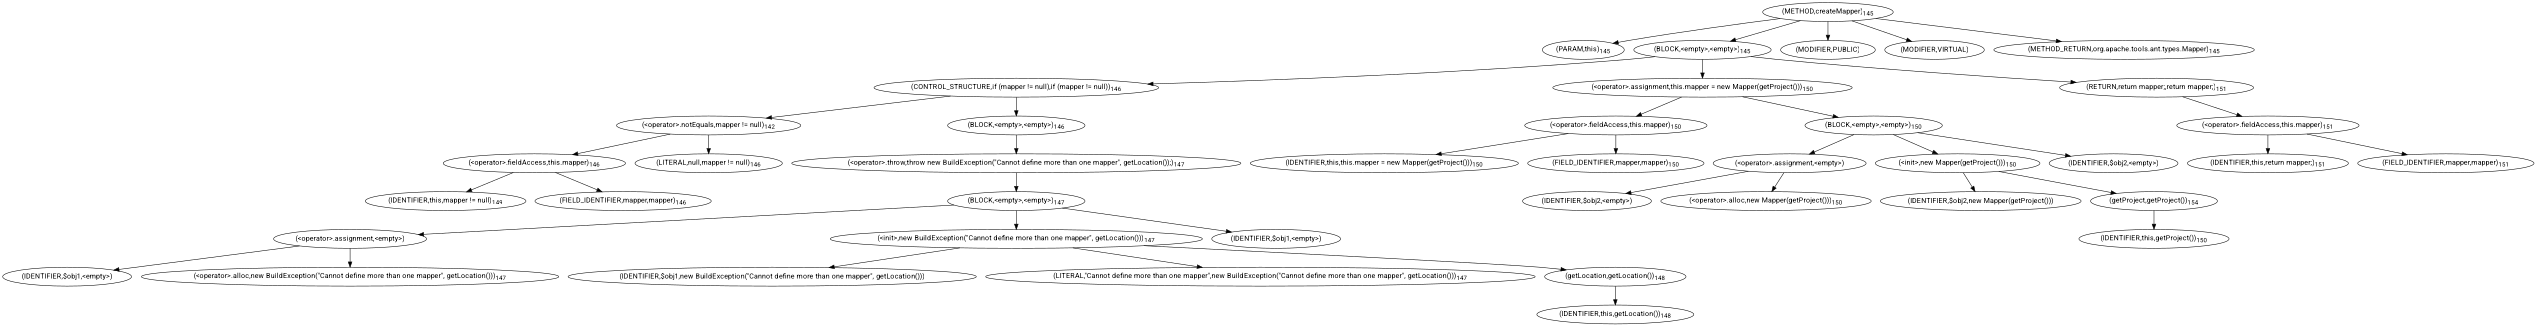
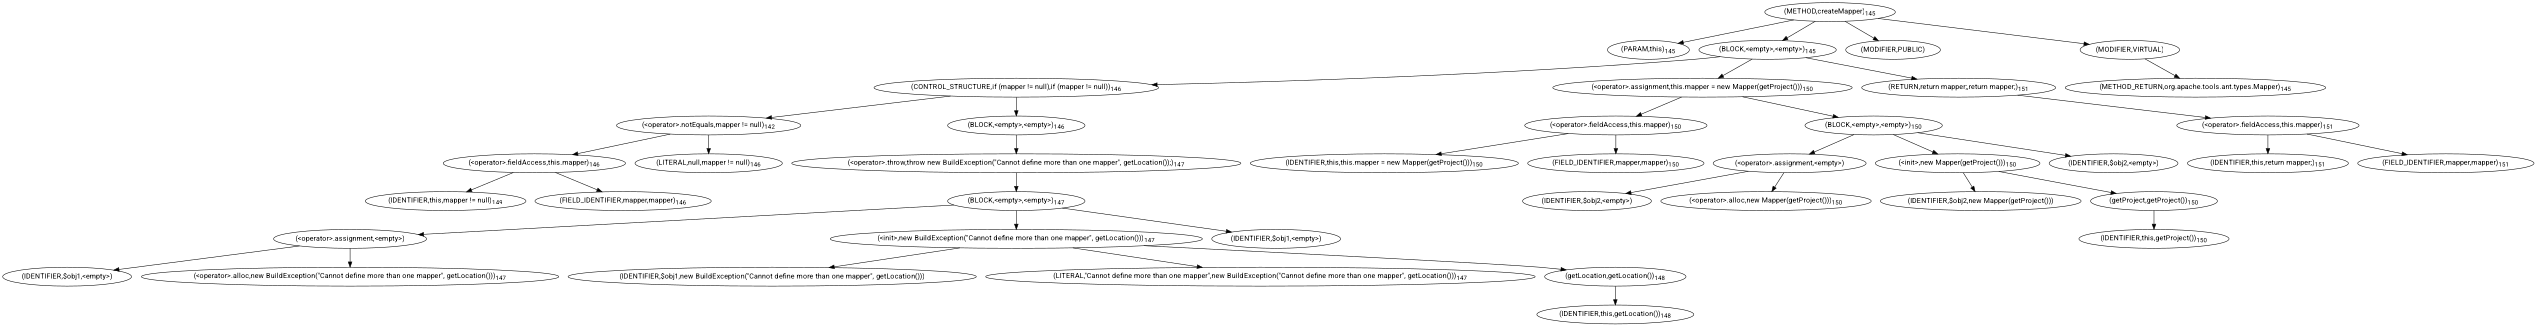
edge "(METHOD,createMapper)" -> "(METHOD_RETURN,org.apache.tools.ant.types.Mapper)": now "(MODIFIER,VIRTUAL)" -> "(METHOD_RETURN,org.apache.tools.ant.types.Mapper)"
node "(getProject,getProject())": text "154" -> "150"
